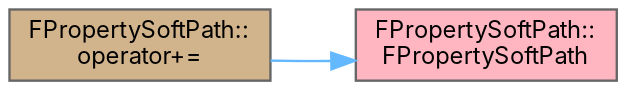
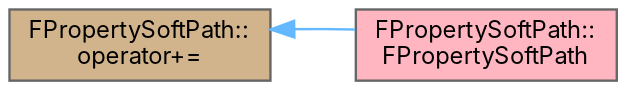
edge "FPropertySoftPath:: operator+=" -> "FPropertySoftPath:: FPropertySoftPath": reversed
